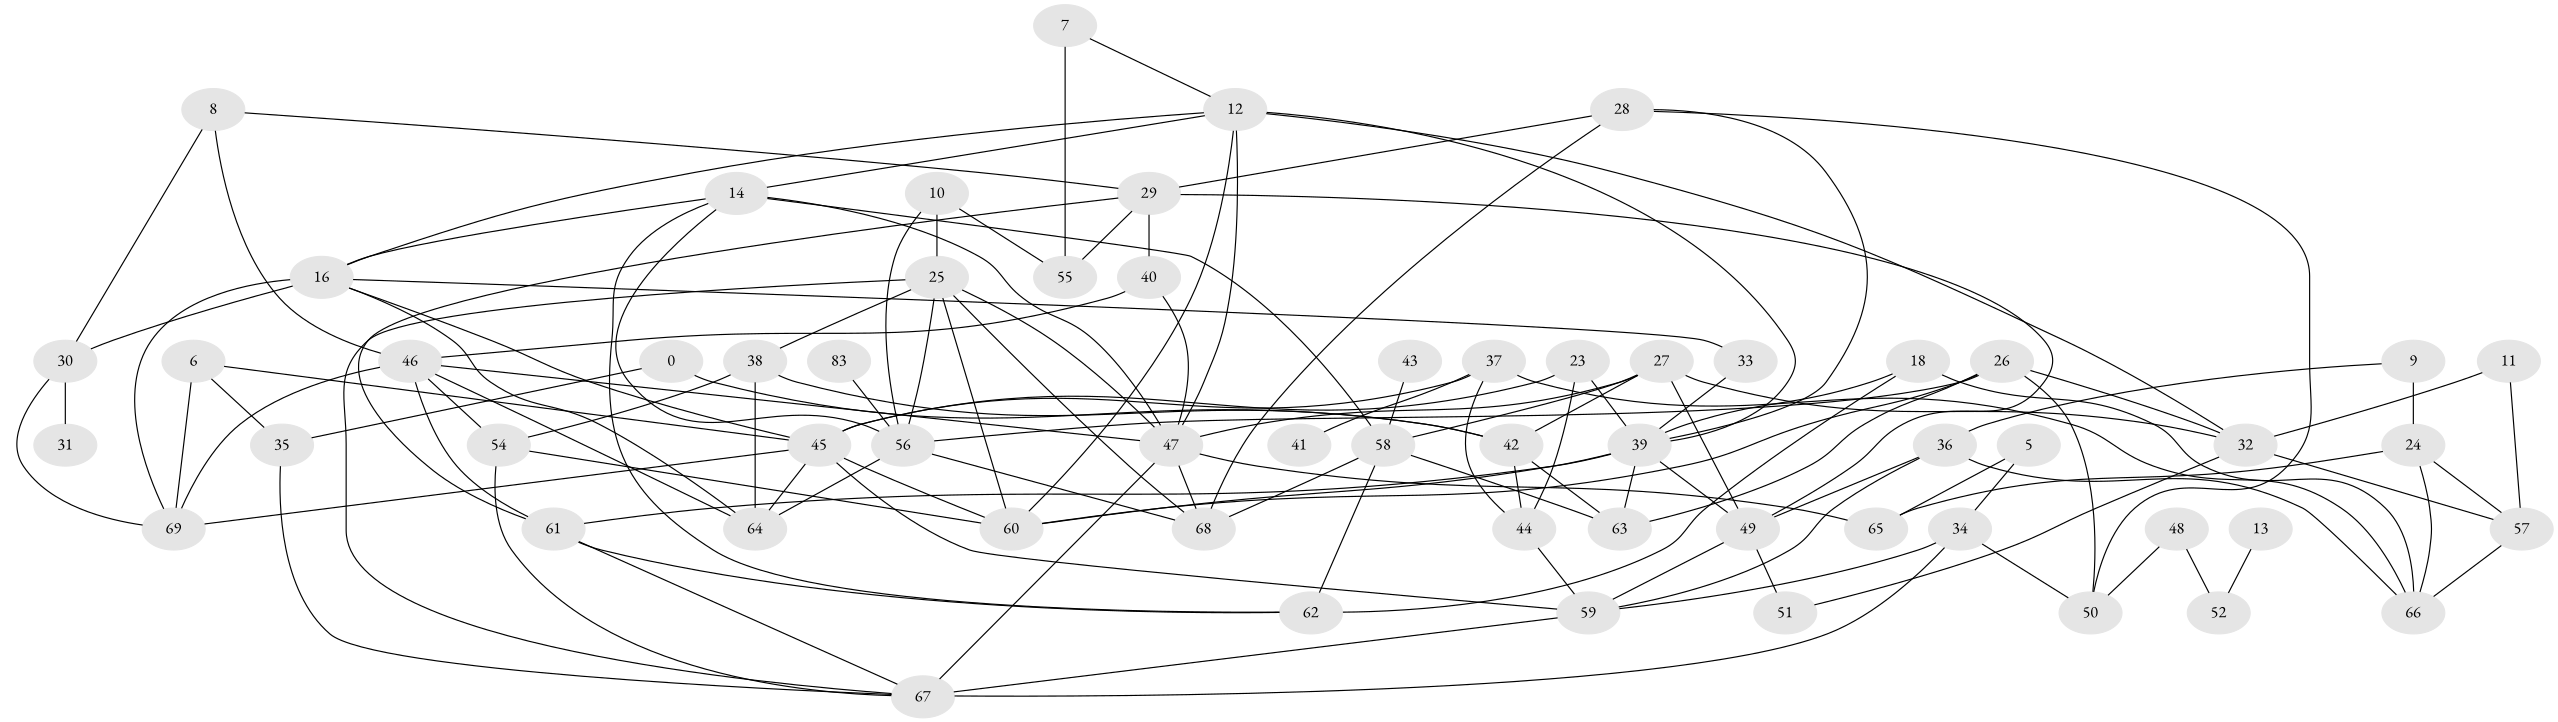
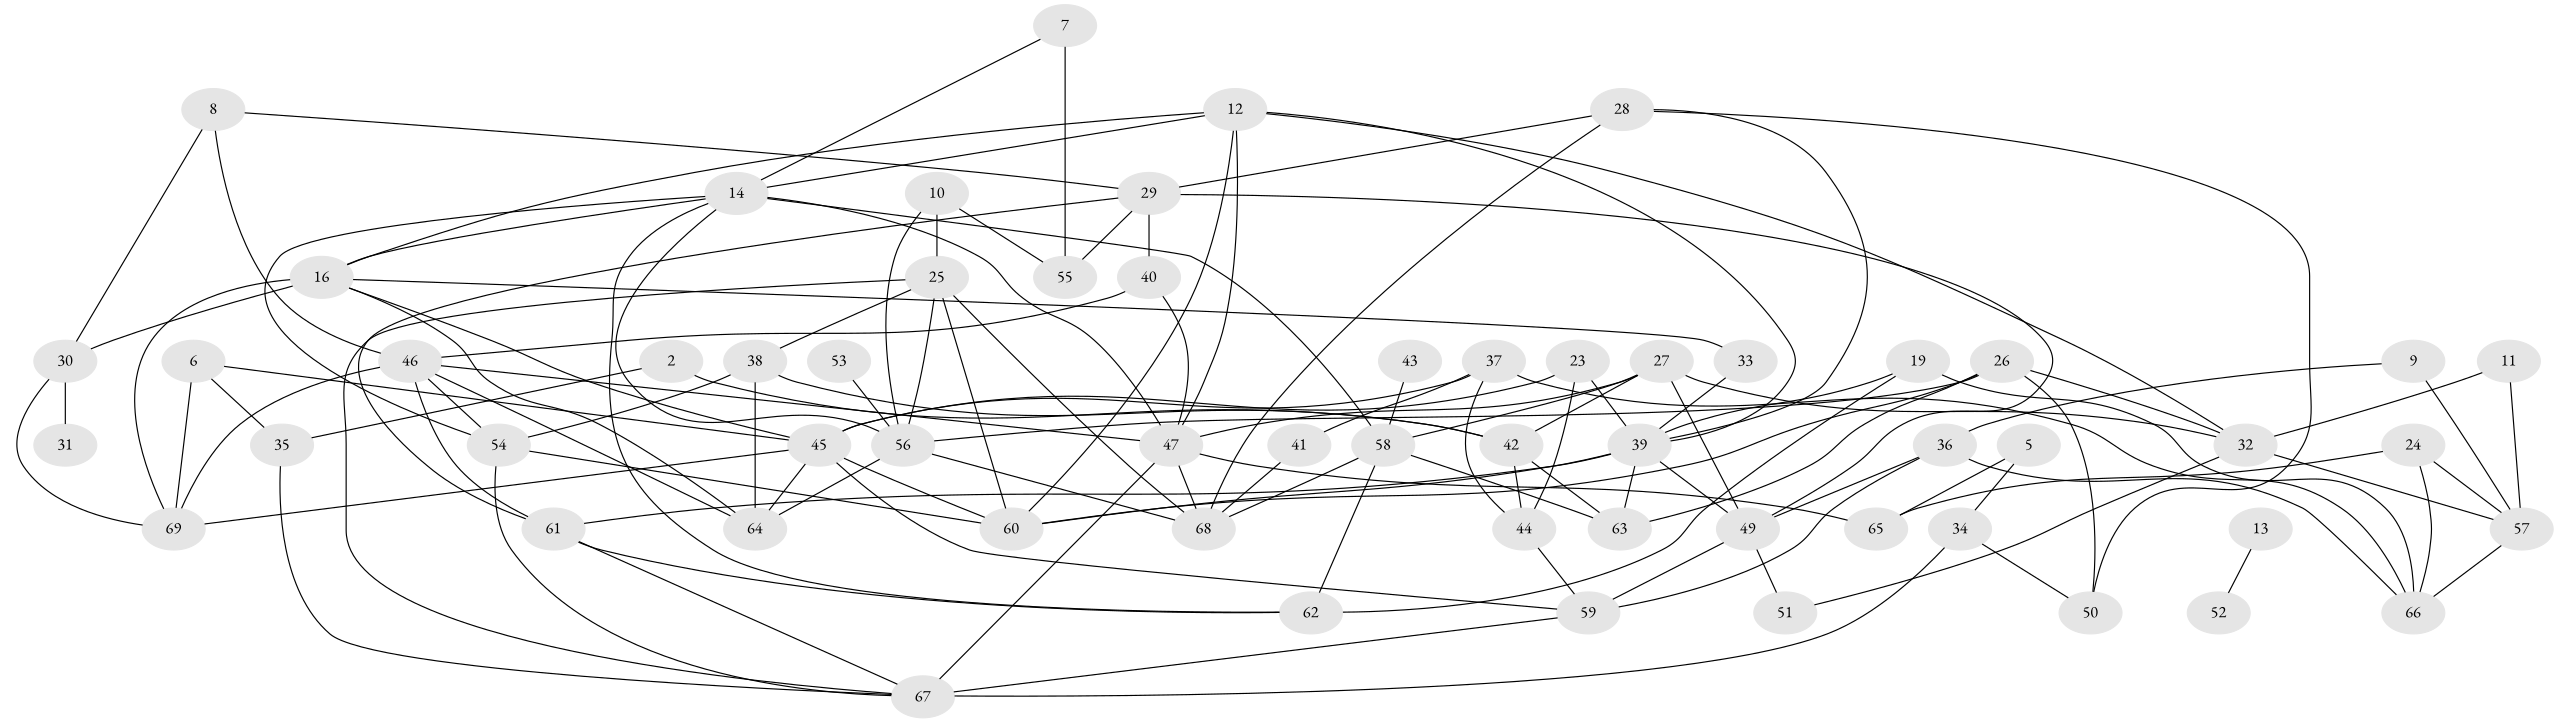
edge "7" -- "12": now "7" -- "14"
edge "14" -- "54": added
edge "25" -- "47": removed
node "0": label "0" -> "2"
node "83": label "83" -> "53"
node "18": label "18" -> "19"
edge "9" -- "24": now "9" -- "57"
edge "41" -- "68": added
node "48": removed
edge "34" -- "59": removed
